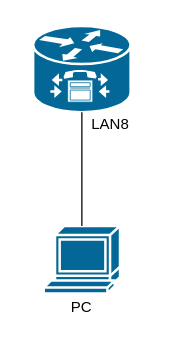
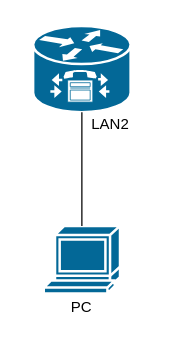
node "LAN8": label "LAN8" -> "LAN2"
